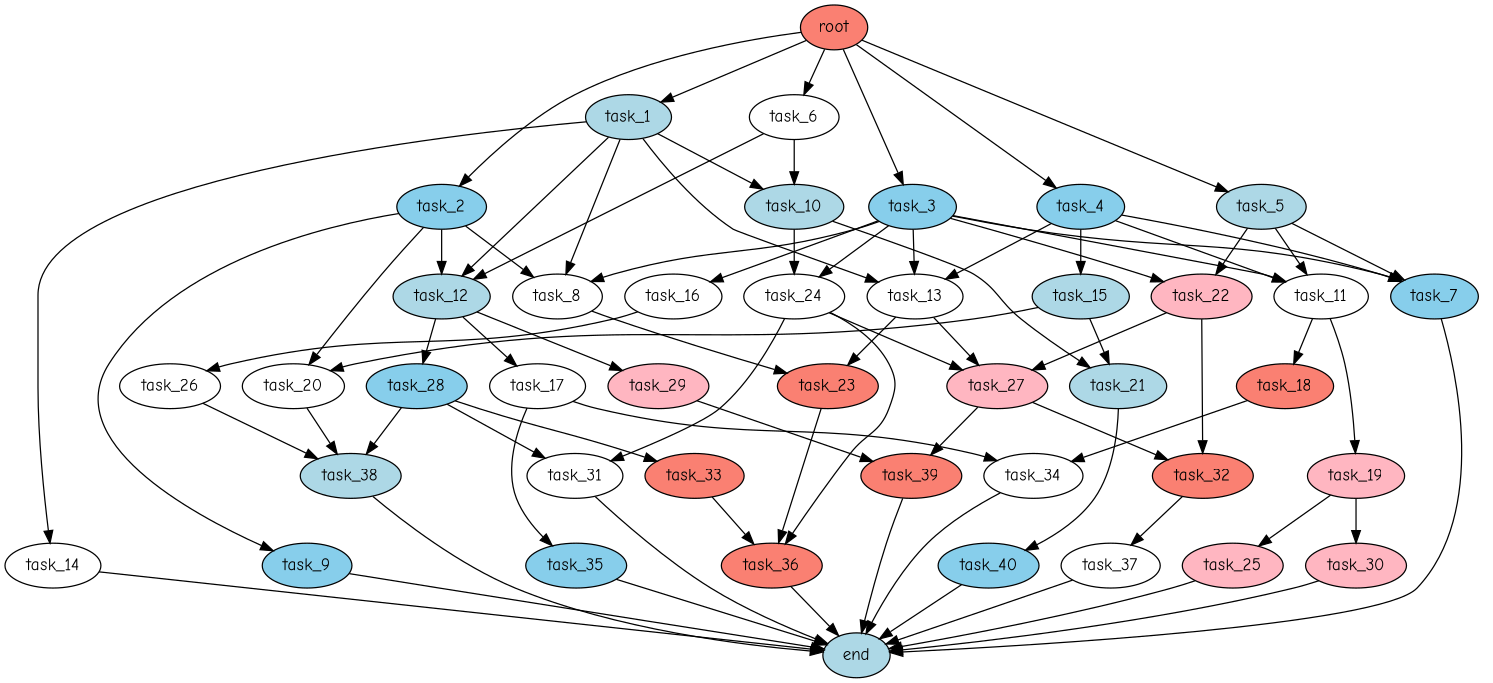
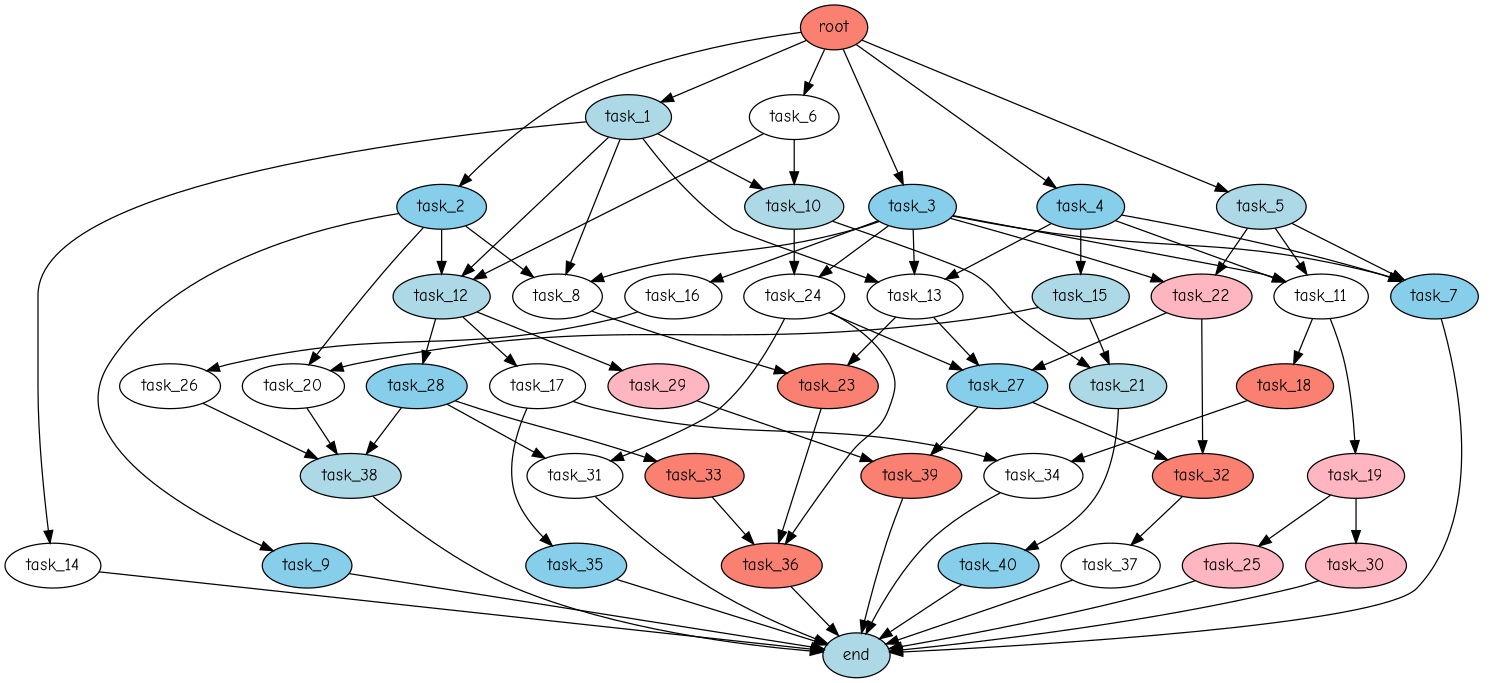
node "task_27": fillcolor lightpink -> skyblue
